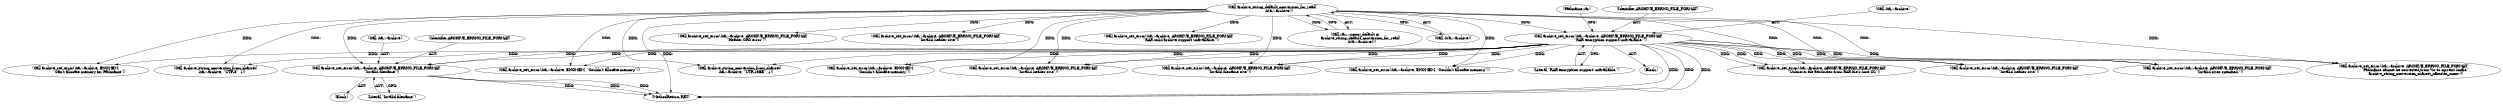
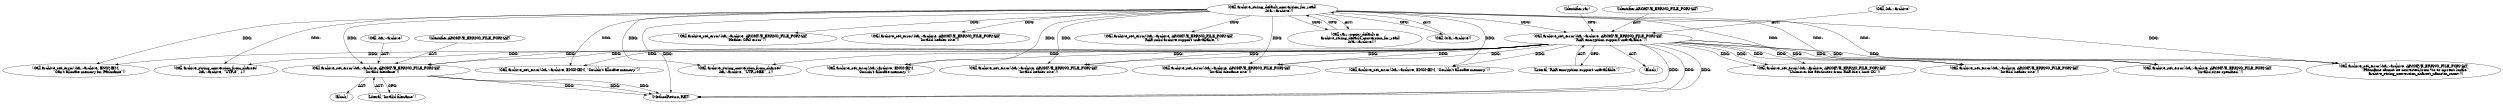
node "(Pathname,rar)": label "(Pathname,rar)" -> "(Identifier,rar)"
